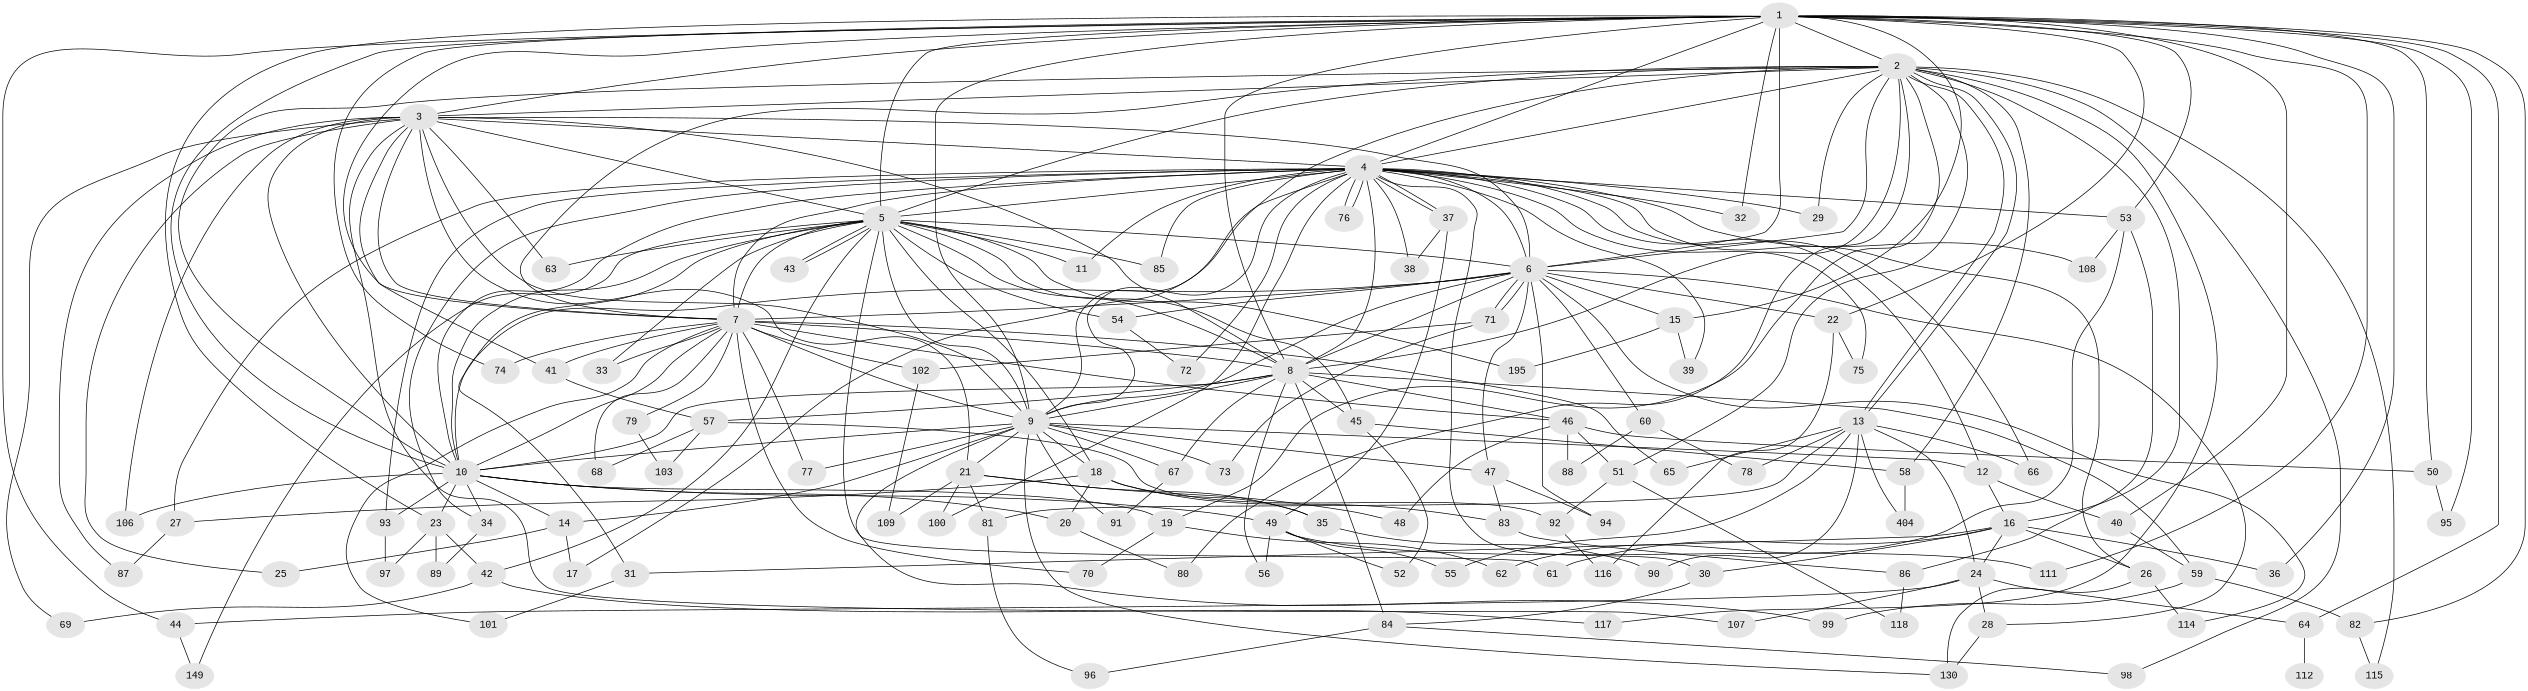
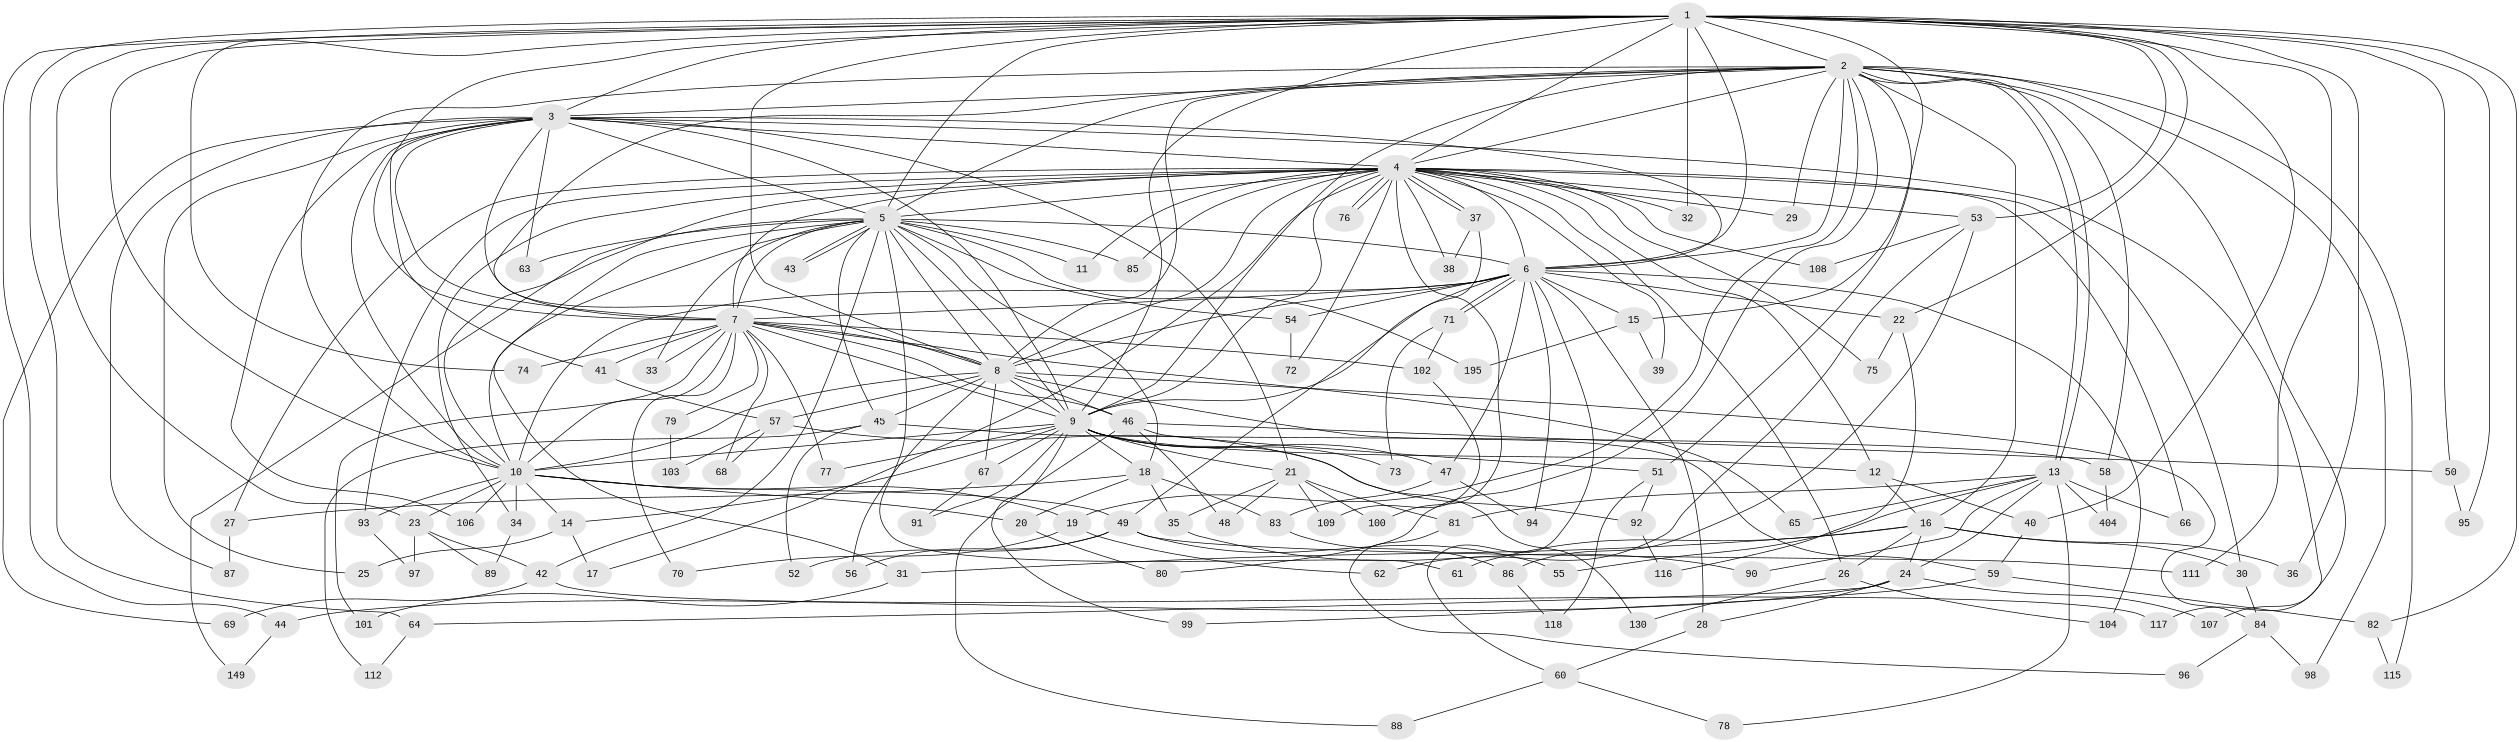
edge "45" -- "112": added
node "114": label "114" -> "104"
edge "28" -- "130": now "28" -- "60"
